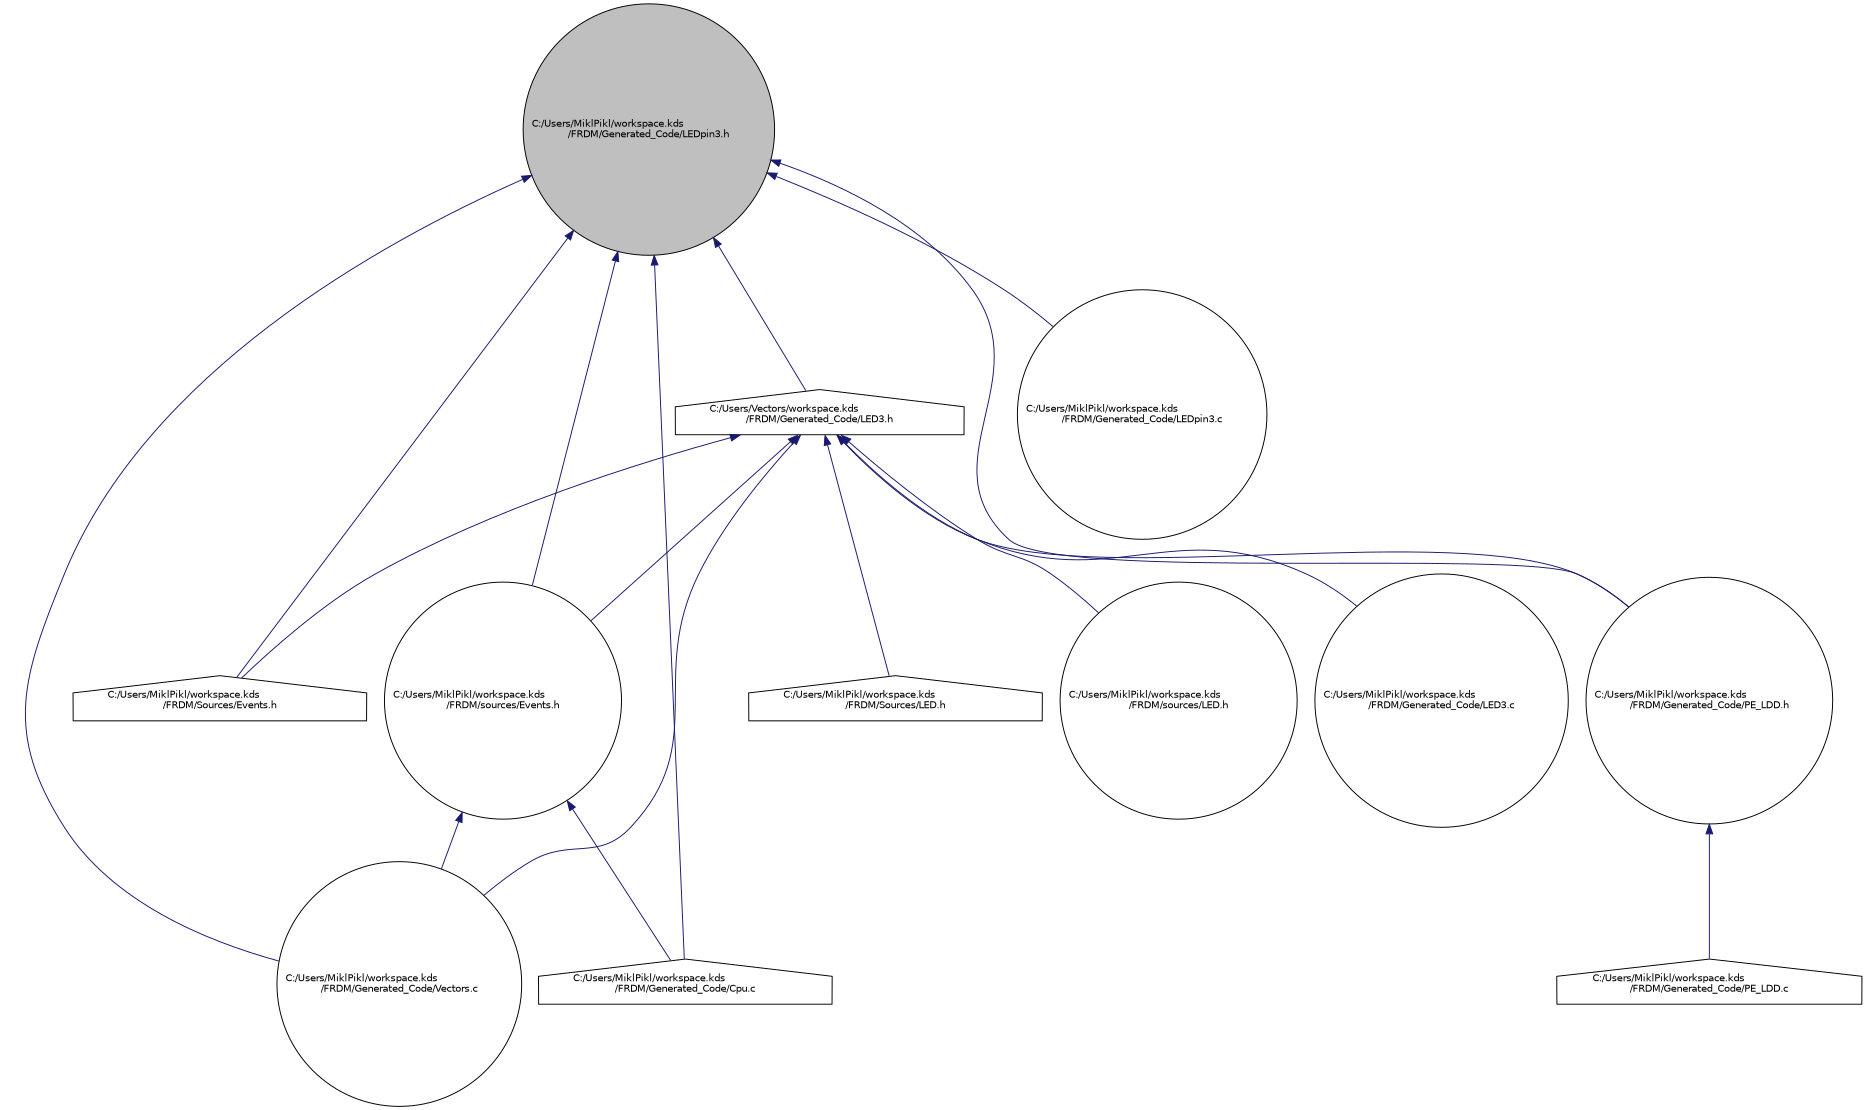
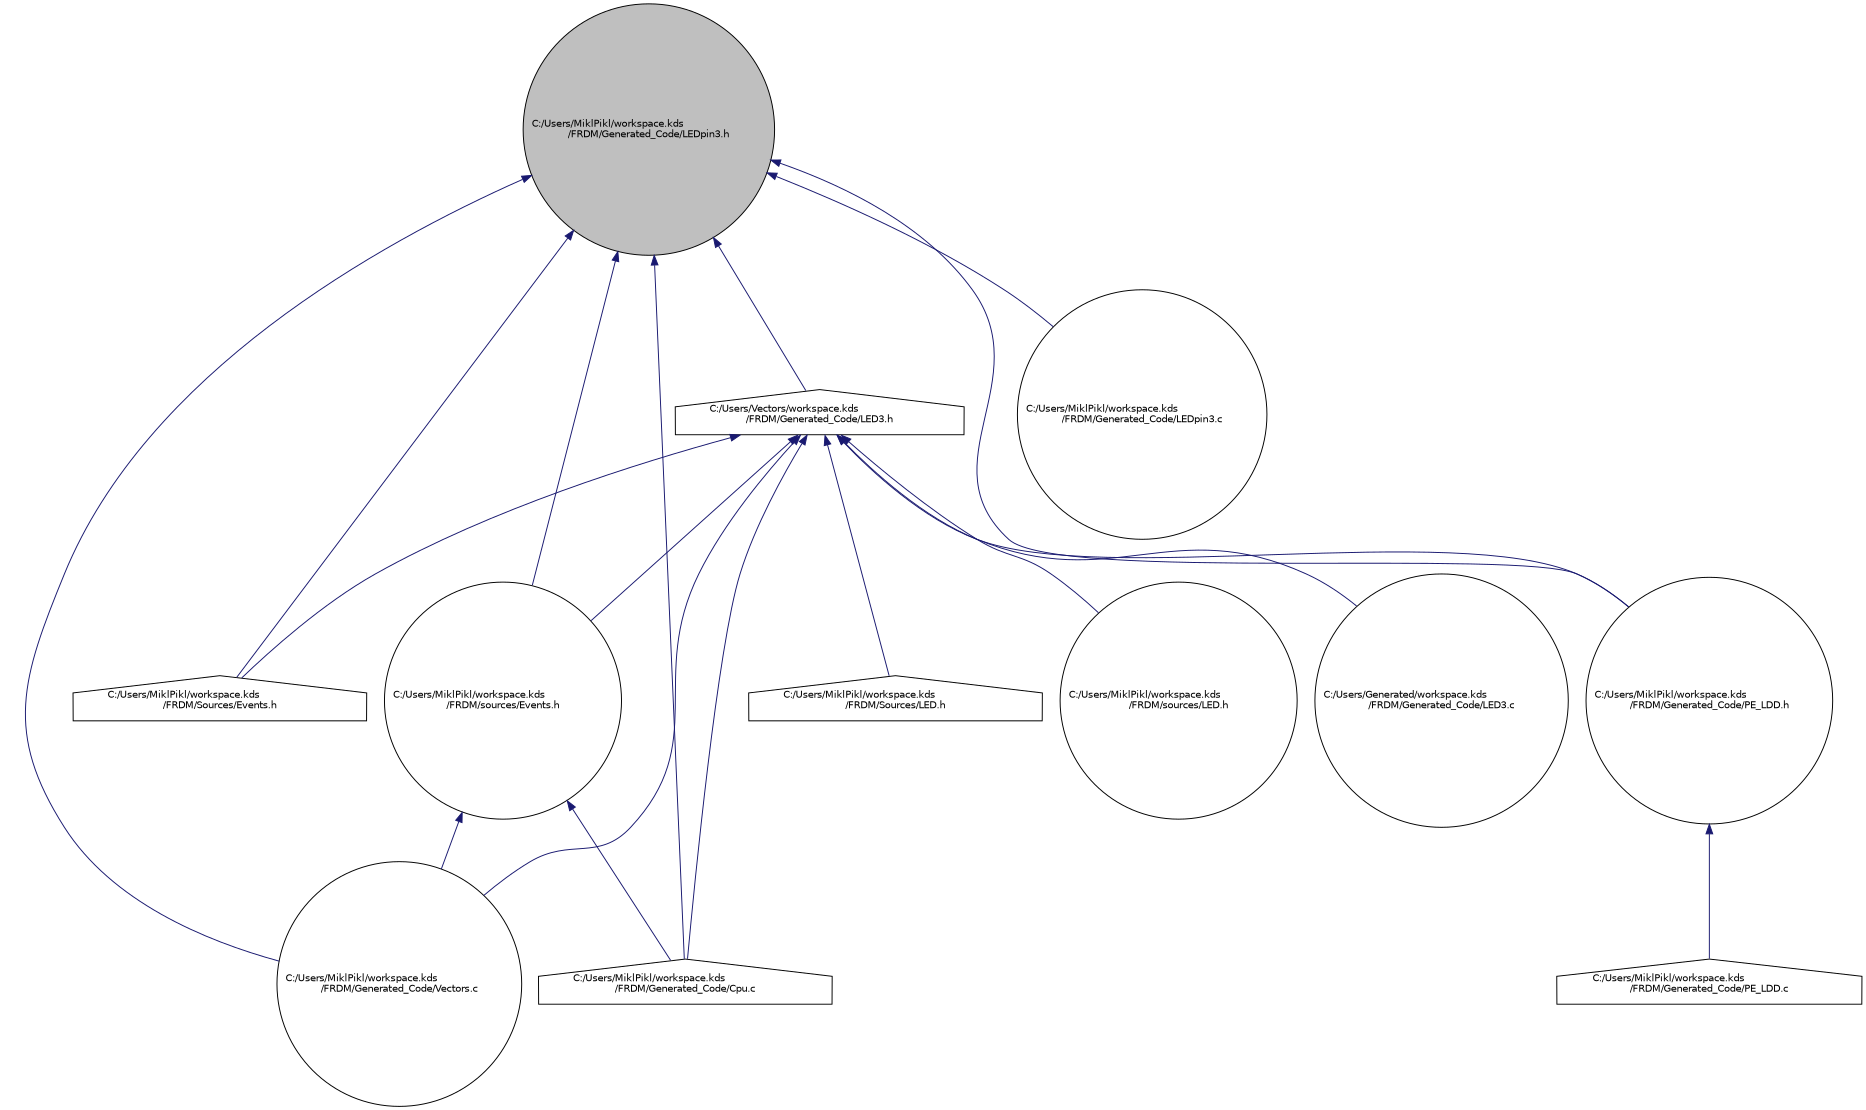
edge "C:/Users/MiklPikl/workspace.kds /FRDM/Generated_Code/Cpu.c" -> "C:/Users/Vectors/workspace.kds /FRDM/Generated_Code/LED3.h": added
node "C:/Users/MiklPikl/workspace.kds /FRDM/Generated_Code/LED3.c": label "C:/Users/MiklPikl/workspace.kds /FRDM/Generated_Code/LED3.c" -> "C:/Users/Generated/workspace.kds /FRDM/Generated_Code/LED3.c"
